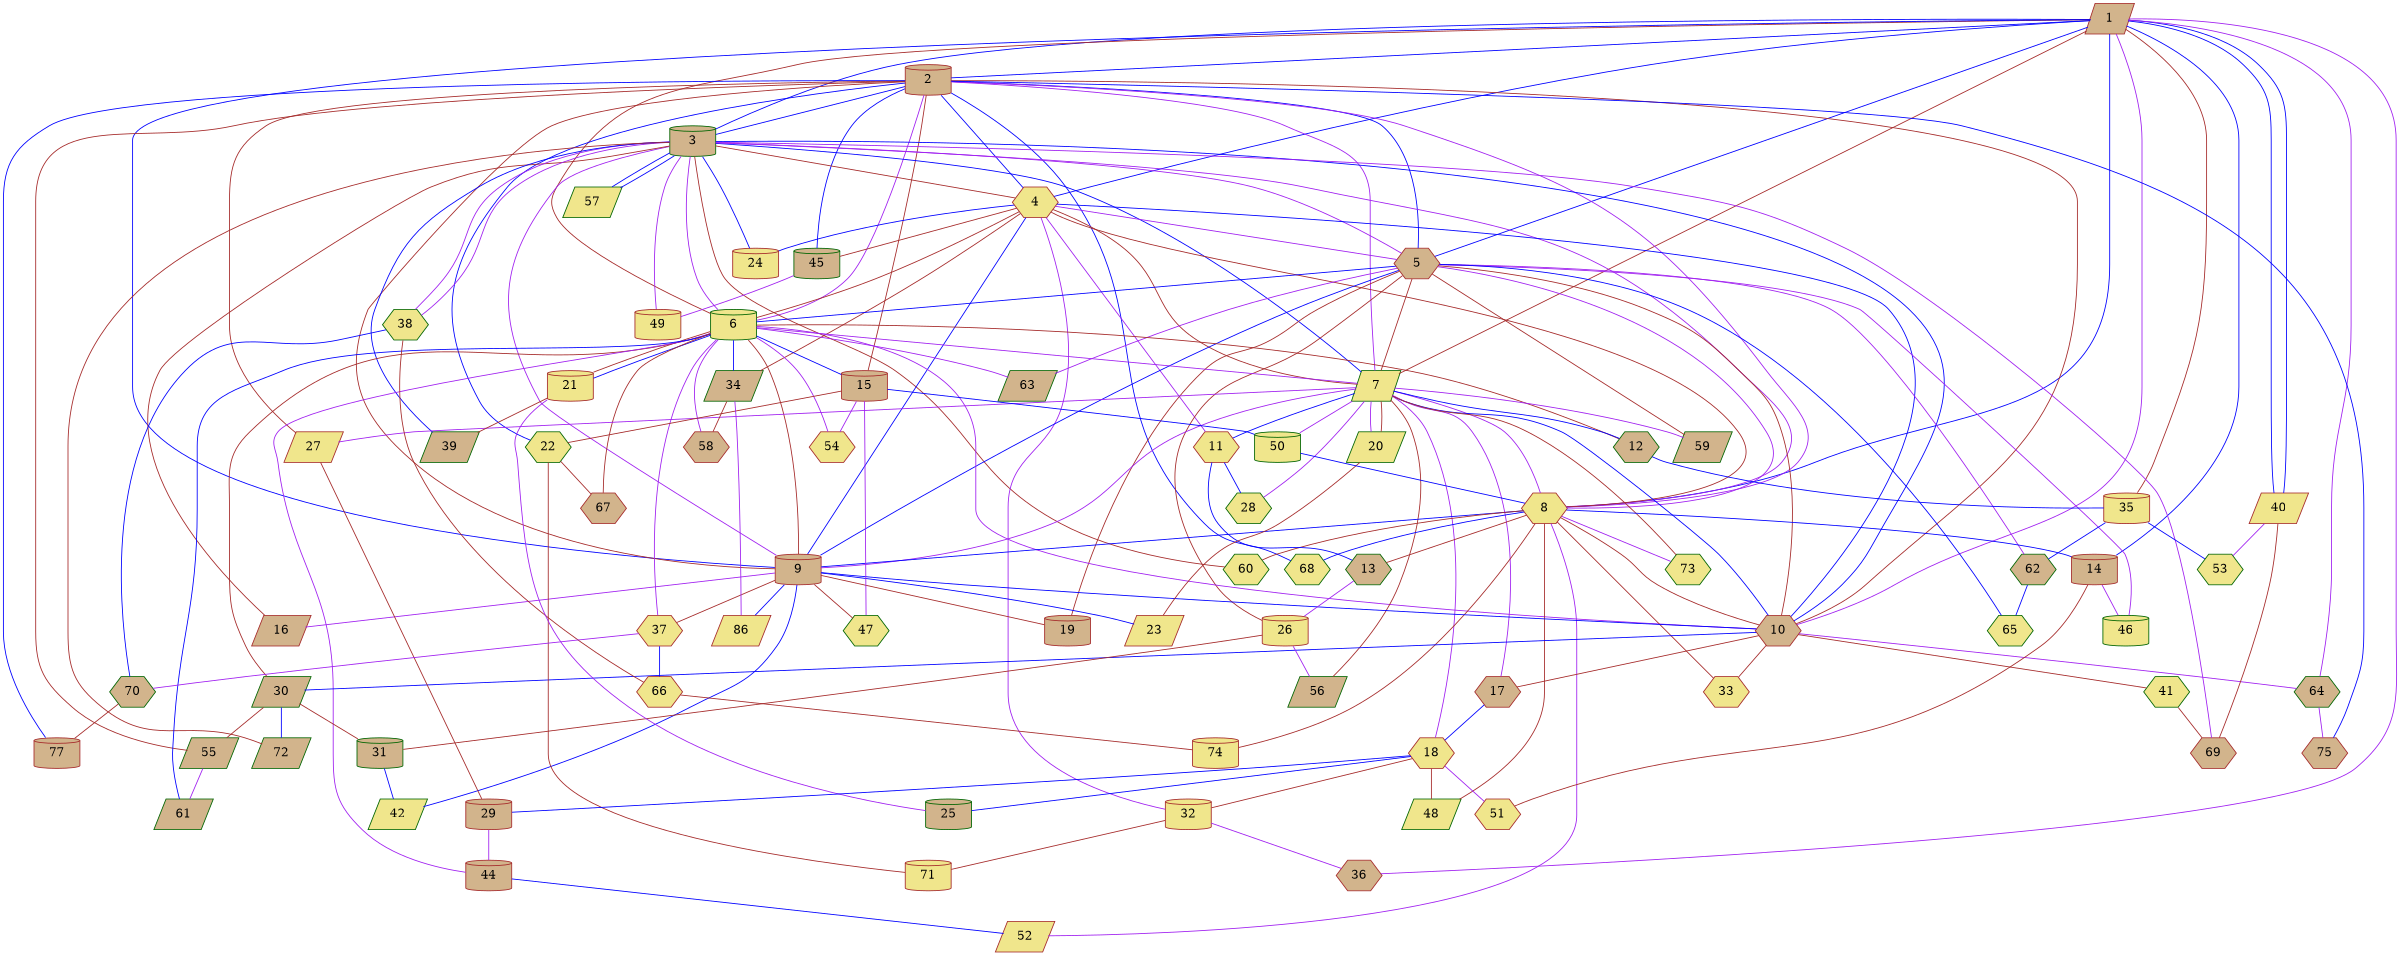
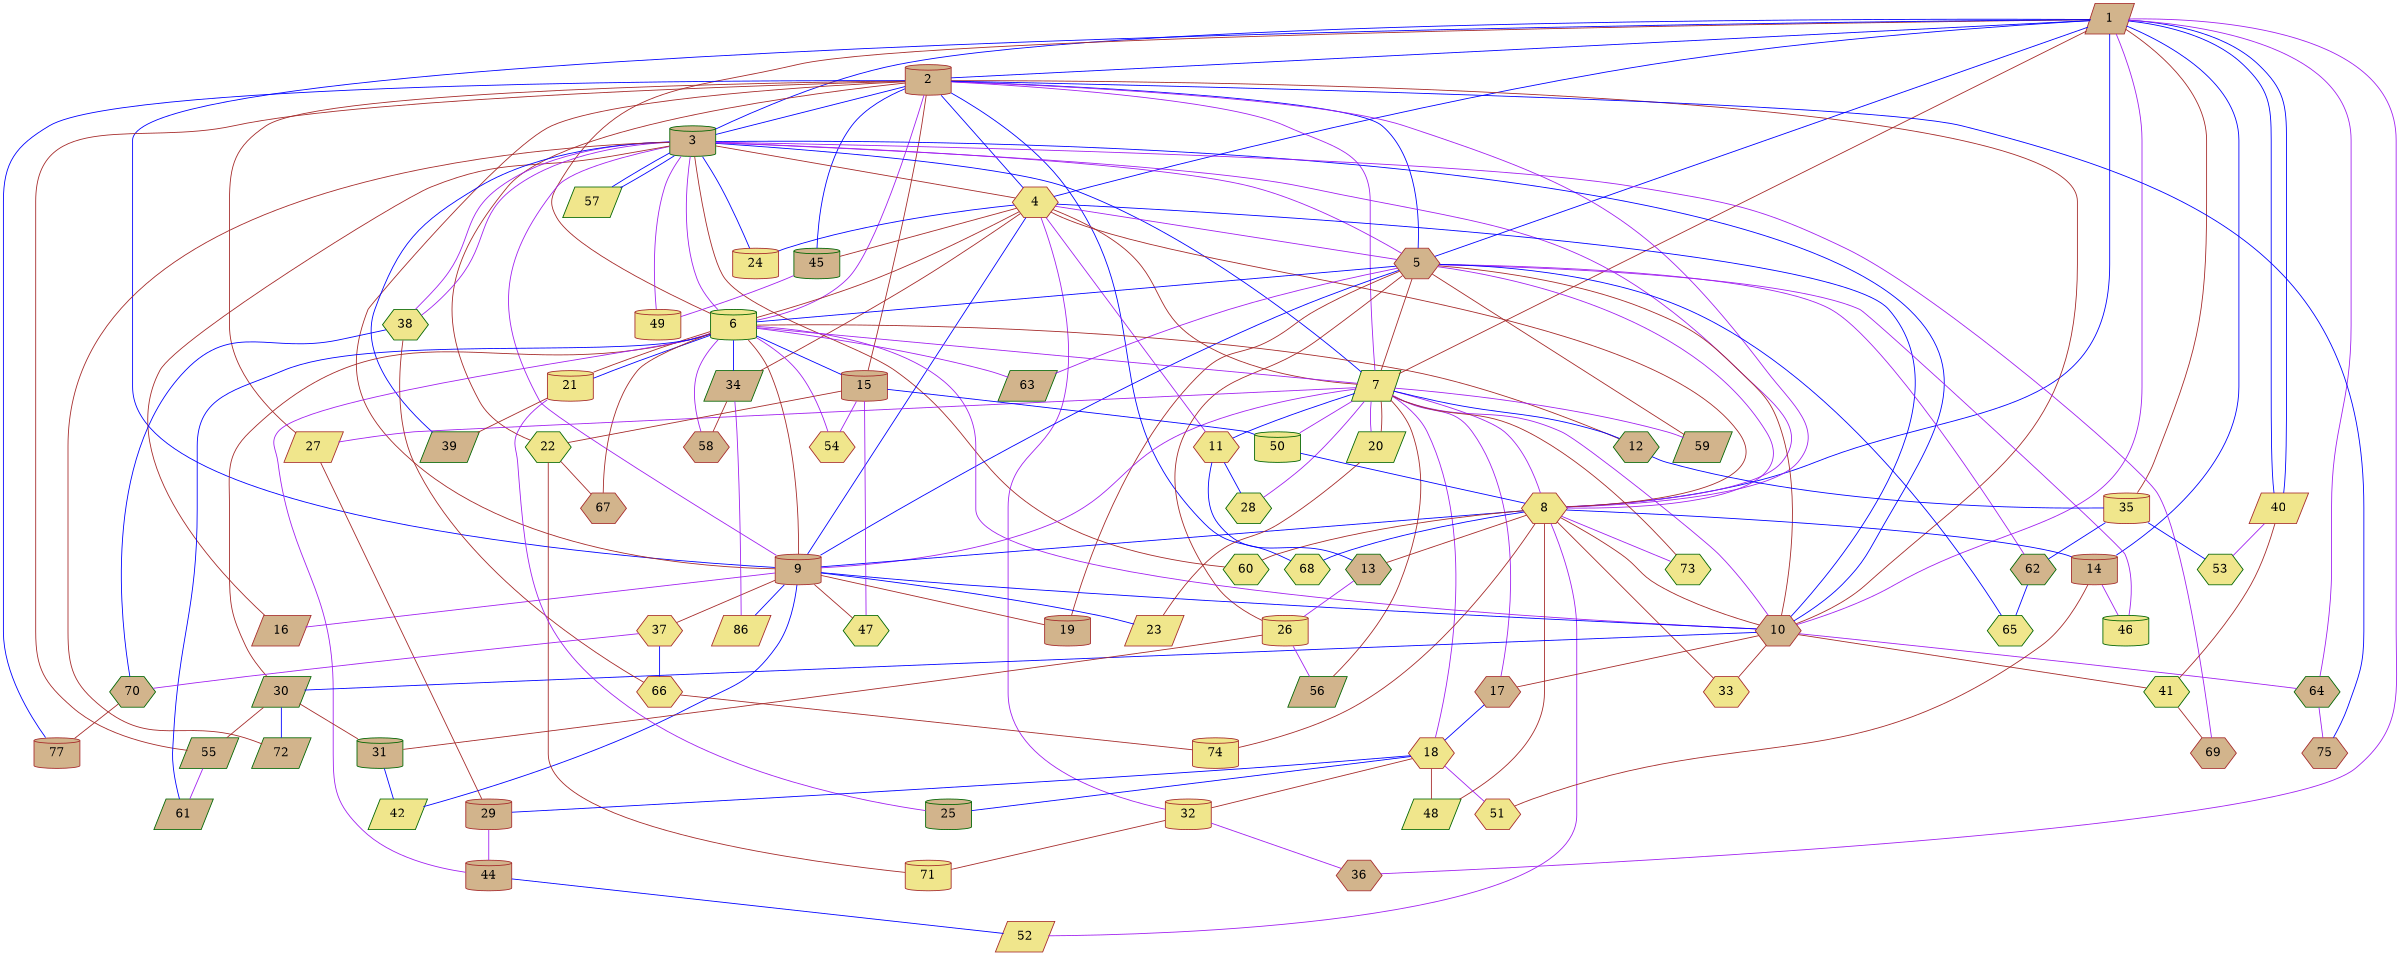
edge "2" -- "22": color blue -> brown
edge "7" -- "10": color blue -> purple
edge "6" -- "37": removed
edge "40" -- "69": now "40" -- "41"
